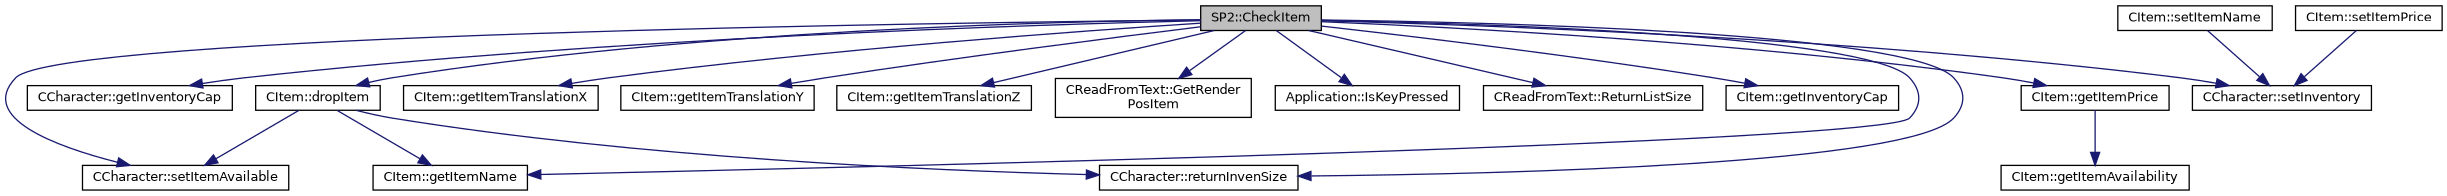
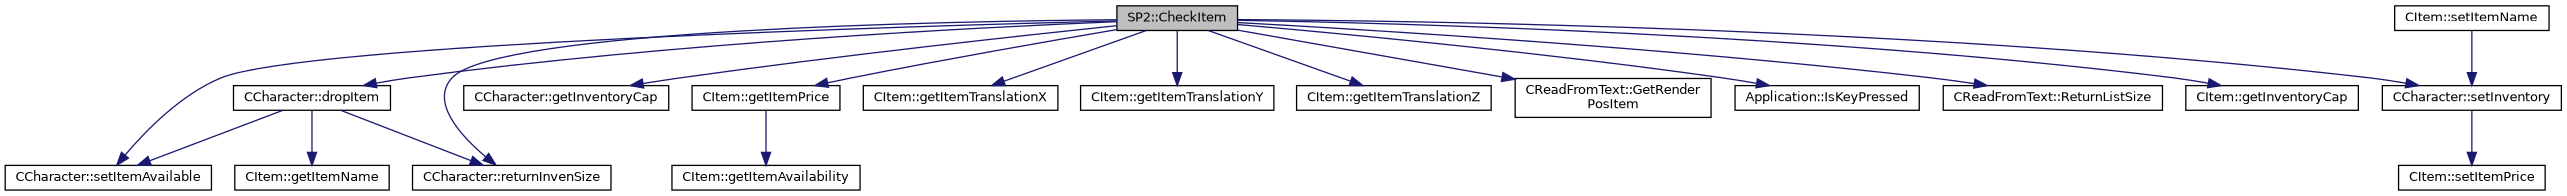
edge "CItem::setItemPrice" -> "CCharacter::setInventory": reversed
node "CItem::dropItem": label "CItem::dropItem" -> "CCharacter::dropItem"
edge "SP2::CheckItem" -> "CItem::getItemName": removed
